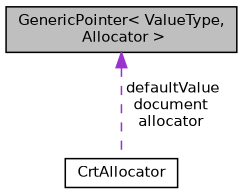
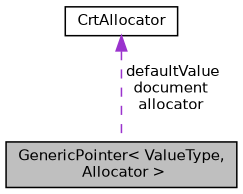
edge "CrtAllocator" -> "GenericPointer< ValueType, Allocator >": reversed
